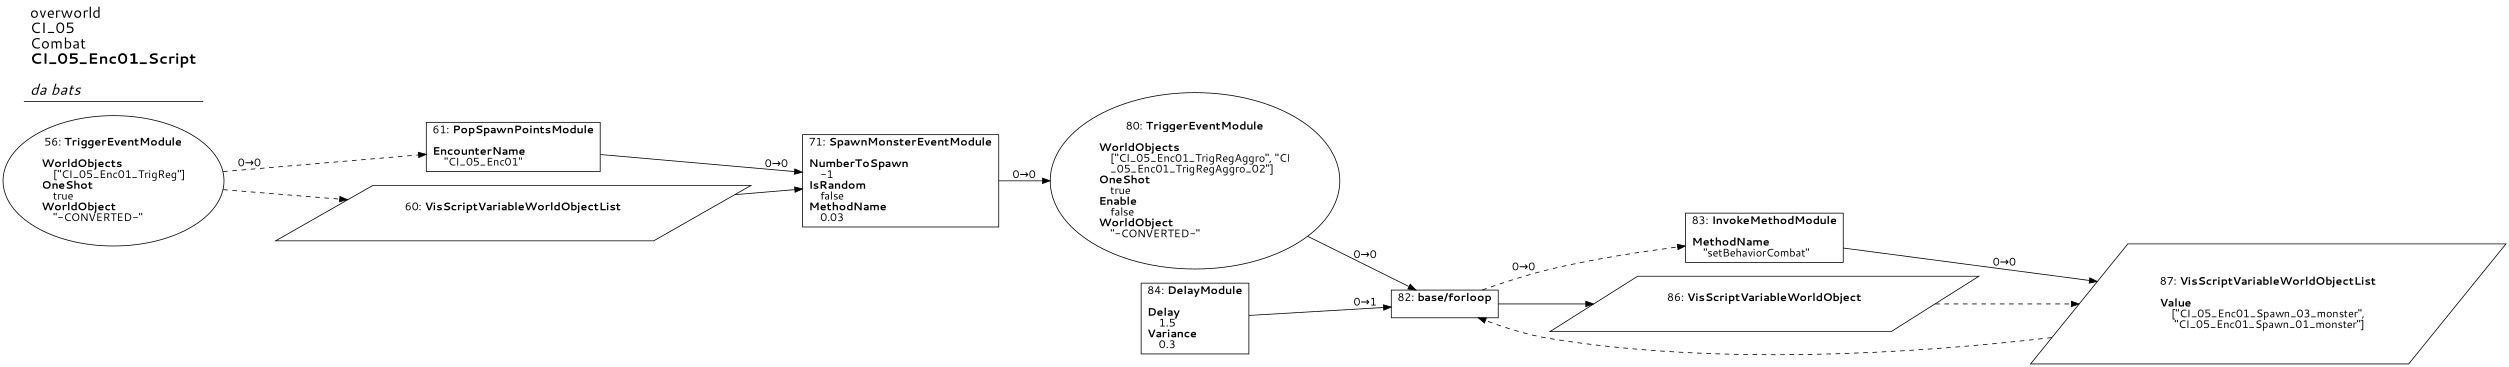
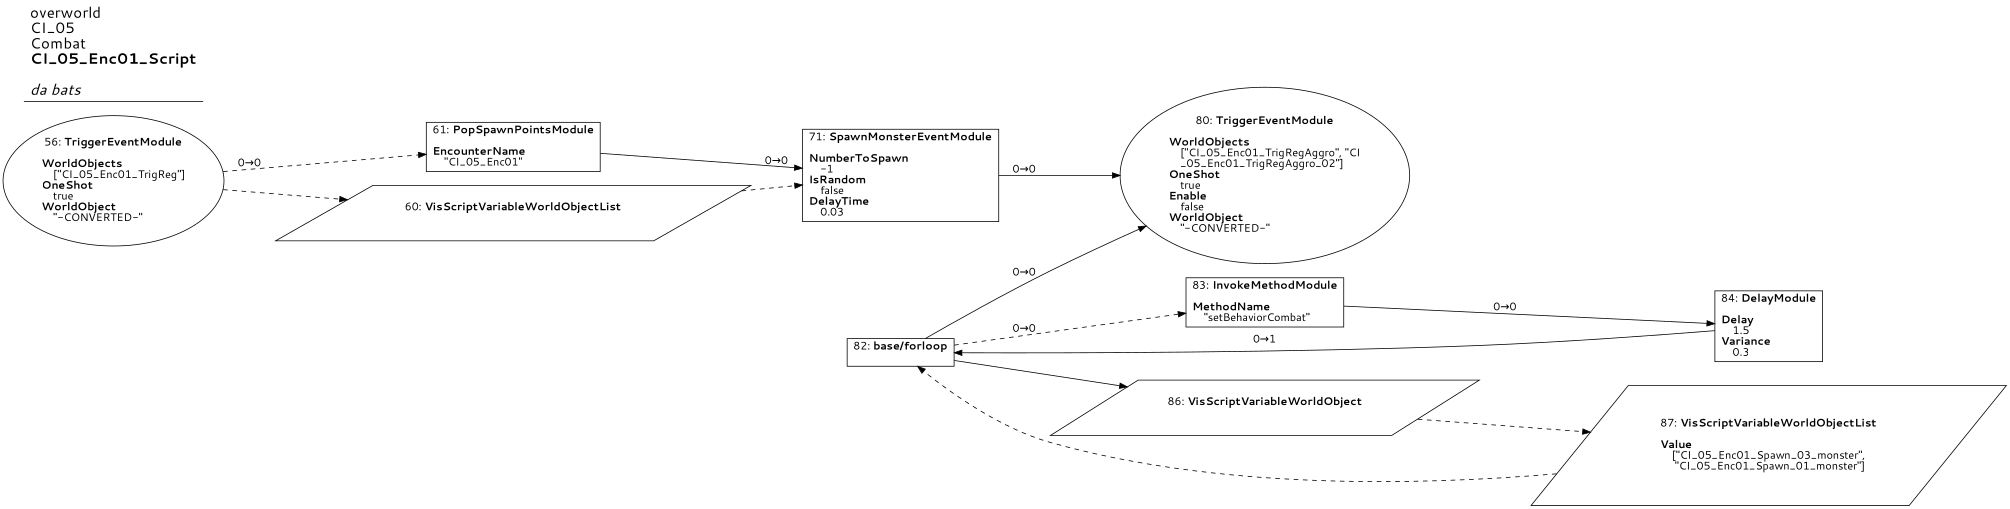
edge "60:" -> "71:": style solid -> dashed
node "71:": text "MethodName" -> "DelayTime"
edge "80:" -> "82:": reversed
edge "83:" -> "87:": now "83:" -> "84:"
